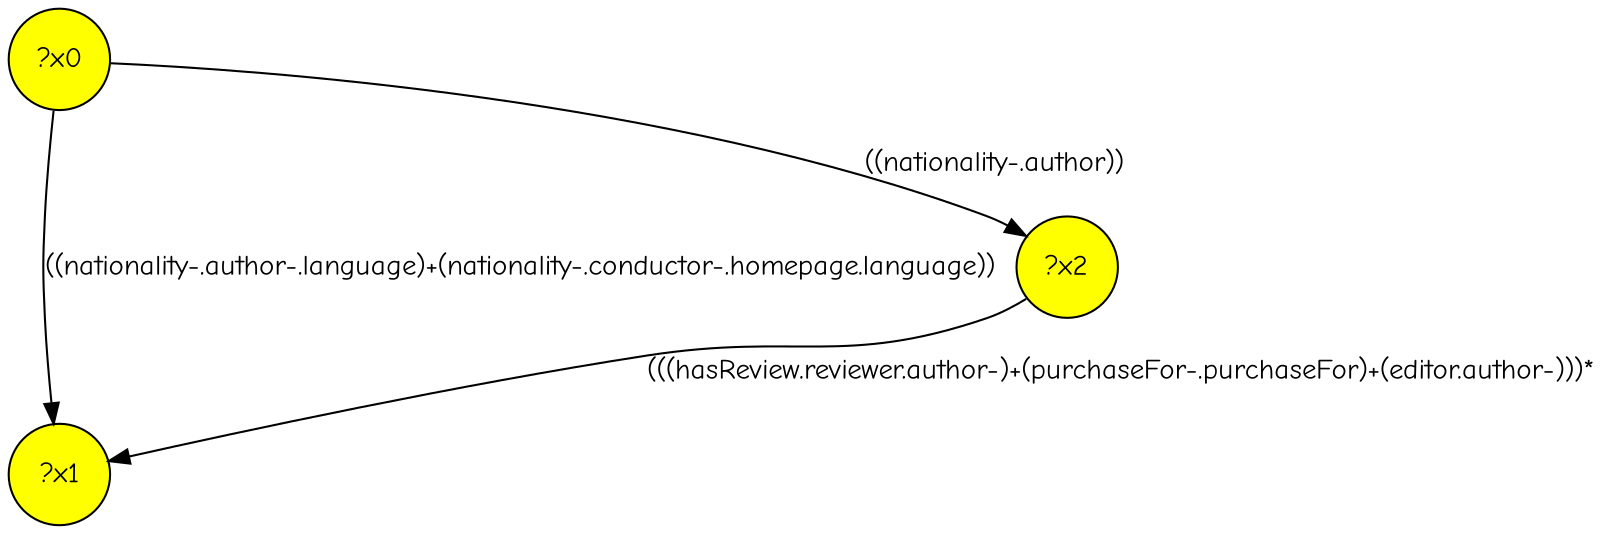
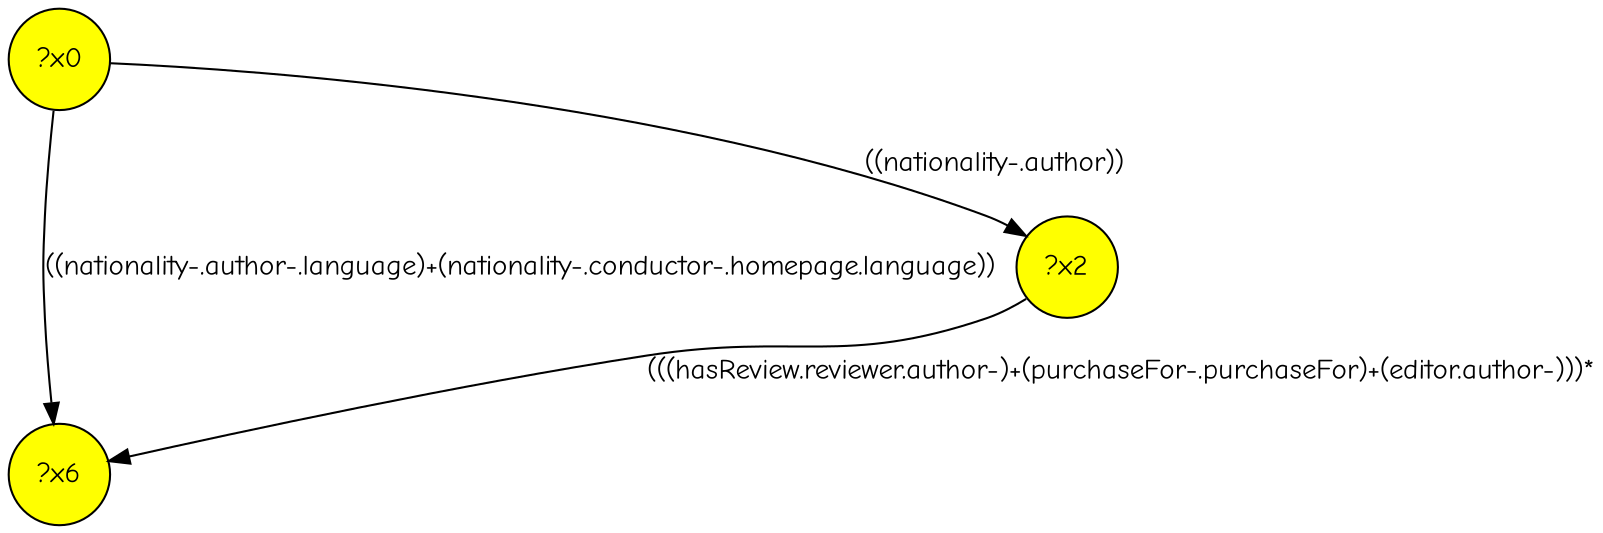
node "?x1": label "?x1" -> "?x6"
